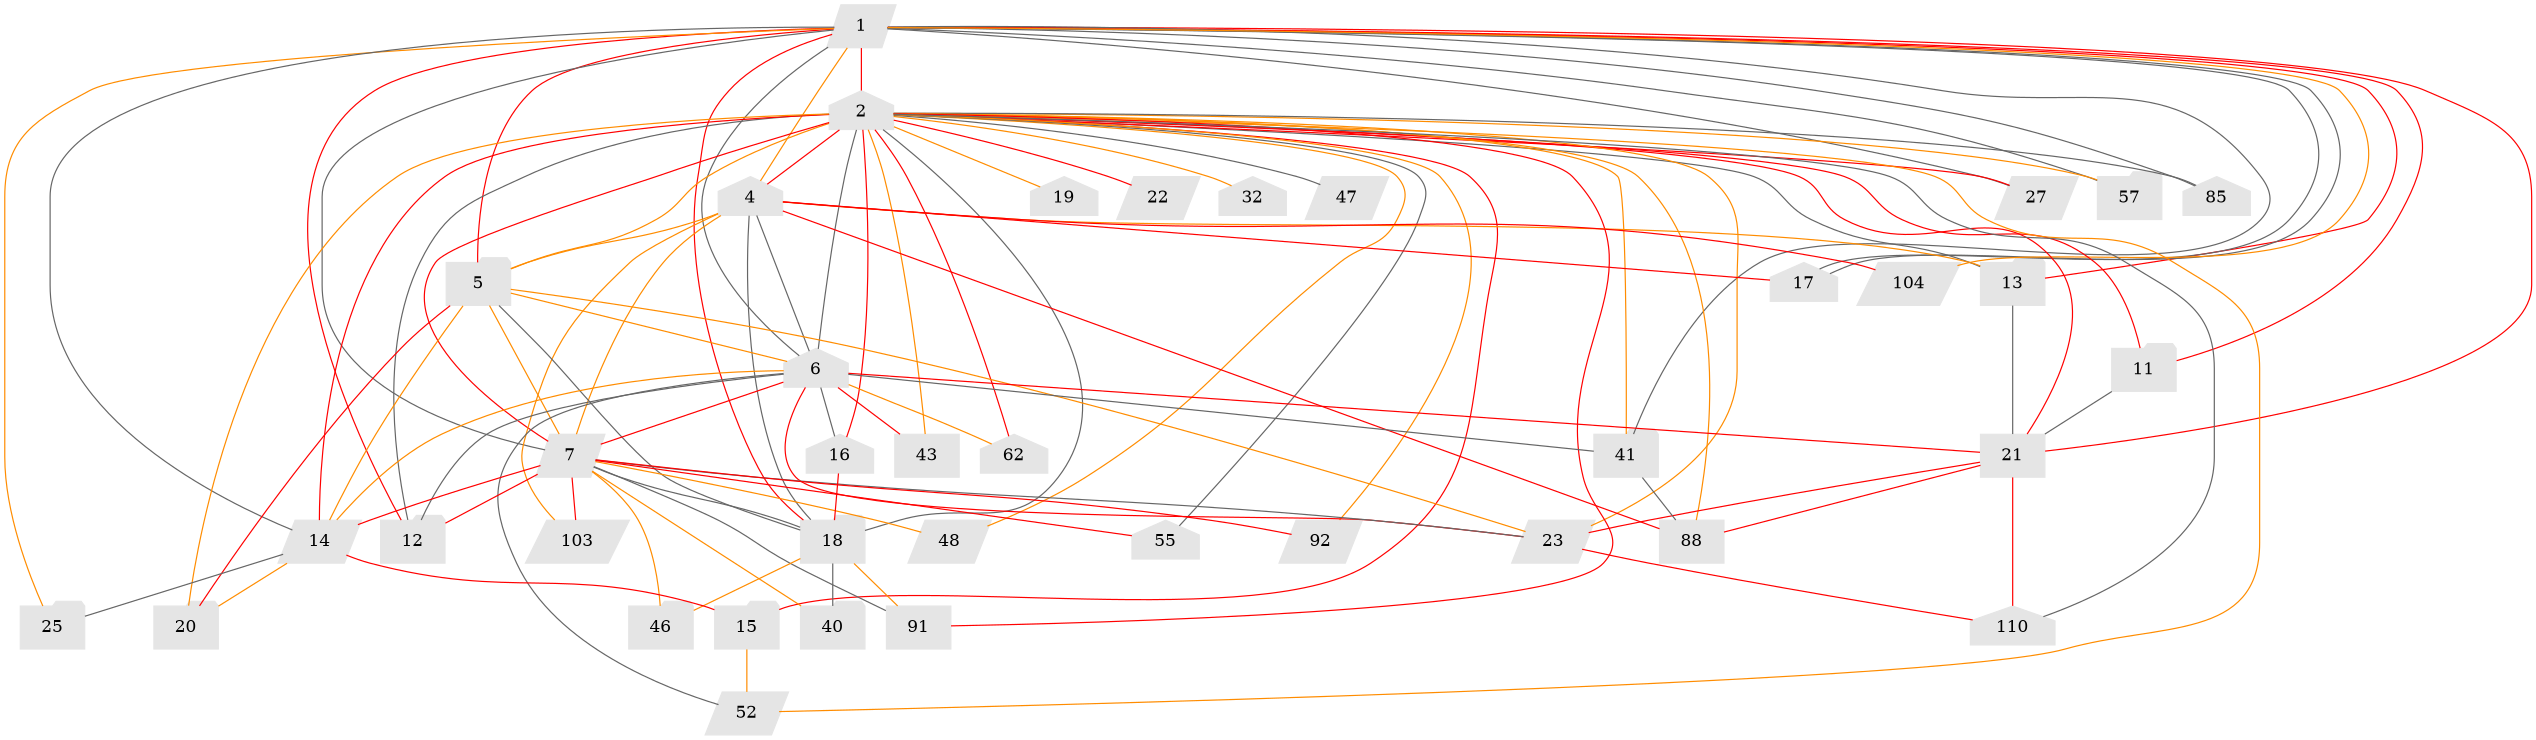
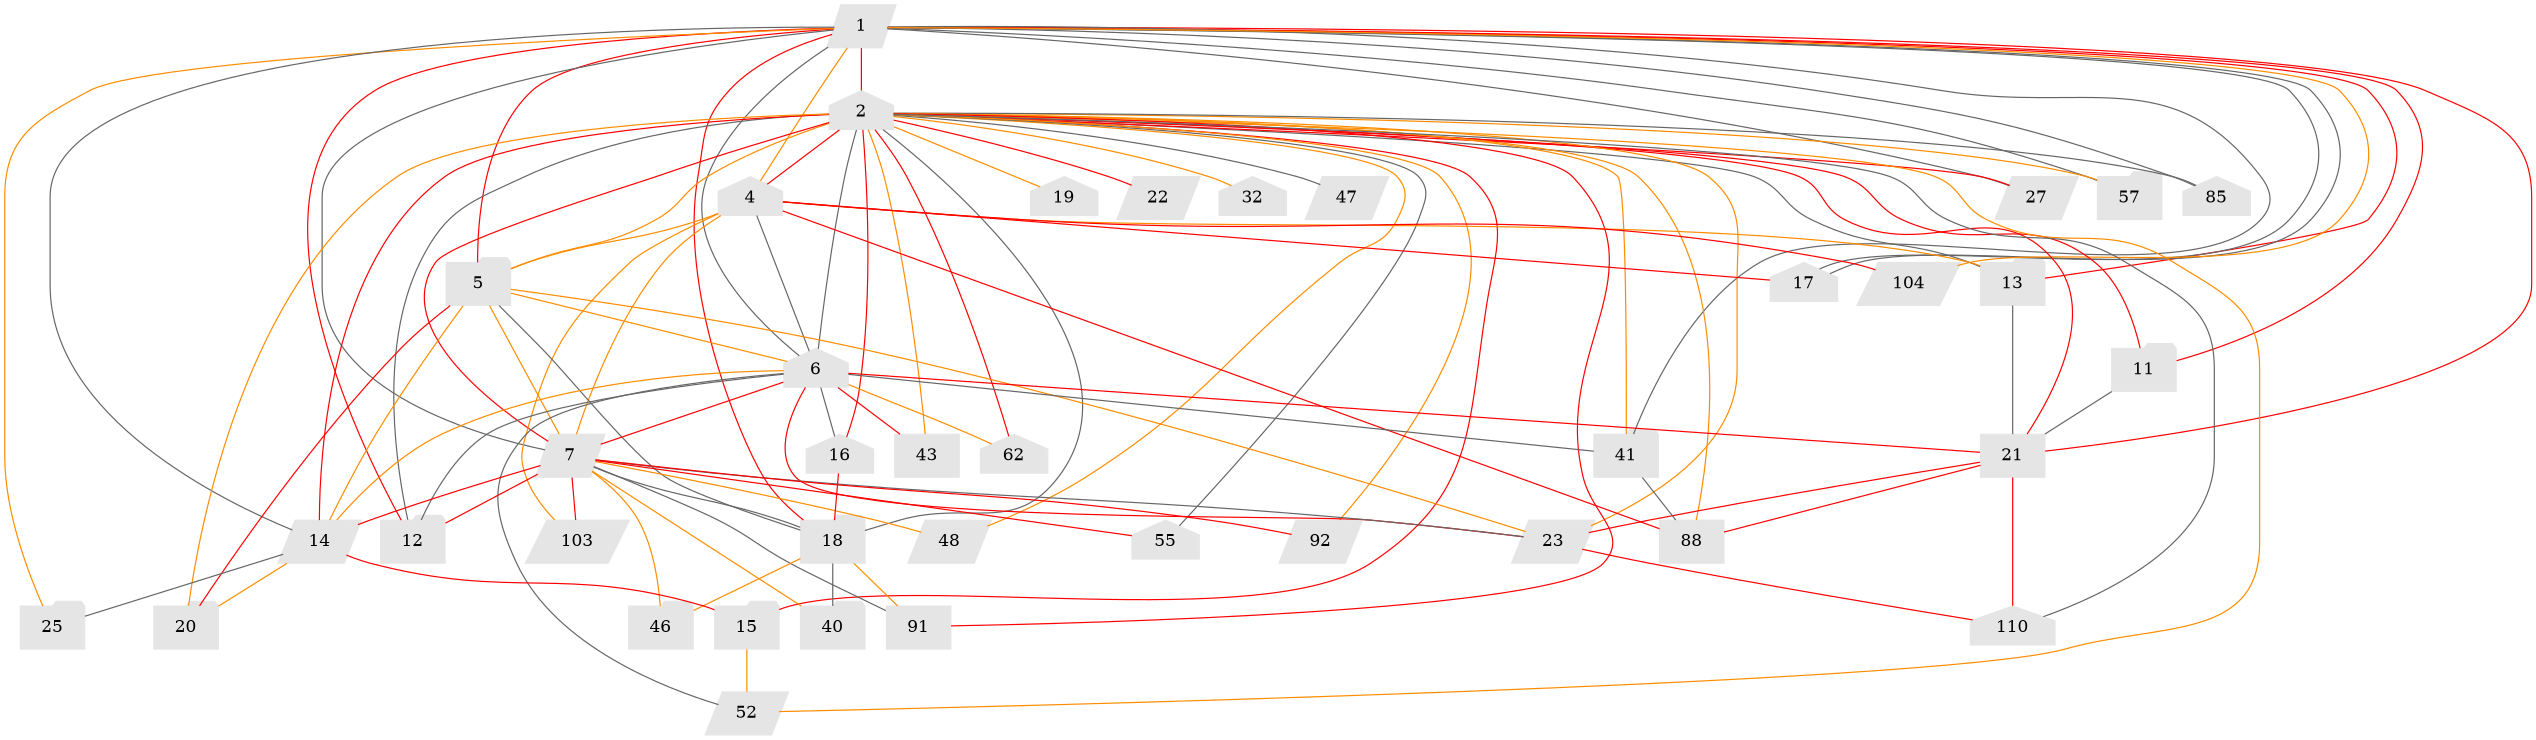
edge "4" -- "18": removed
